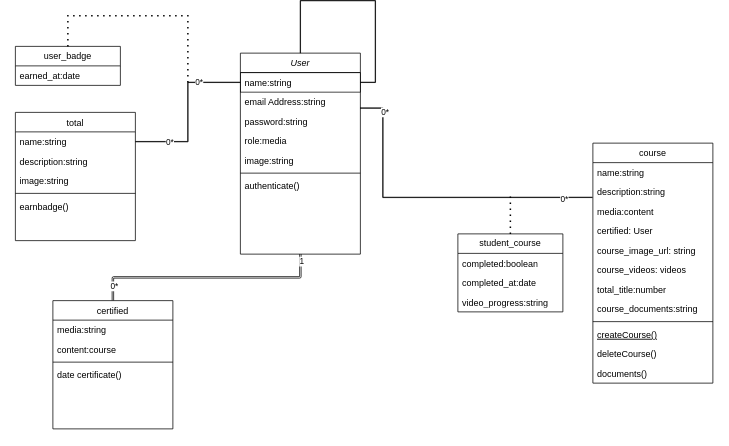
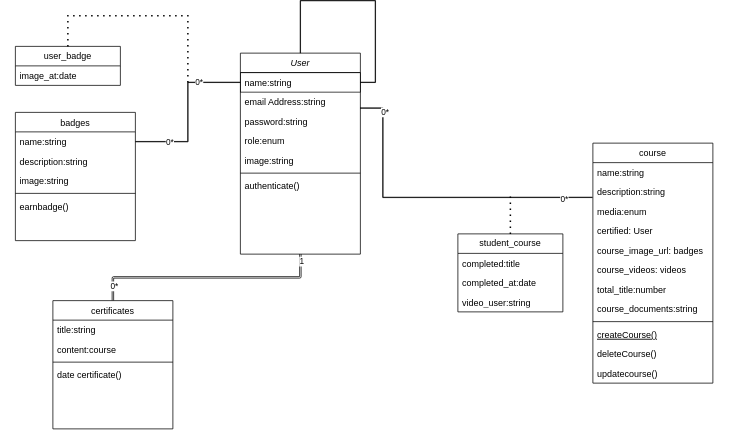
node "earned_at:date": label "earned_at:date" -> "image_at:date"
node "total": label "total" -> "badges"
node "role:media": label "role:media" -> "role:enum"
node "media:content": label "media:content" -> "media:enum"
node "course_image_url: string": label "course_image_url: string" -> "course_image_url: badges"
node "completed:boolean": label "completed:boolean" -> "completed:title"
node "video_progress:string": label "video_progress:string" -> "video_user:string"
node "certified": label "certified" -> "certificates"
node "media:string": label "media:string" -> "title:string"
node "documents()": label "documents()" -> "updatecourse()"
